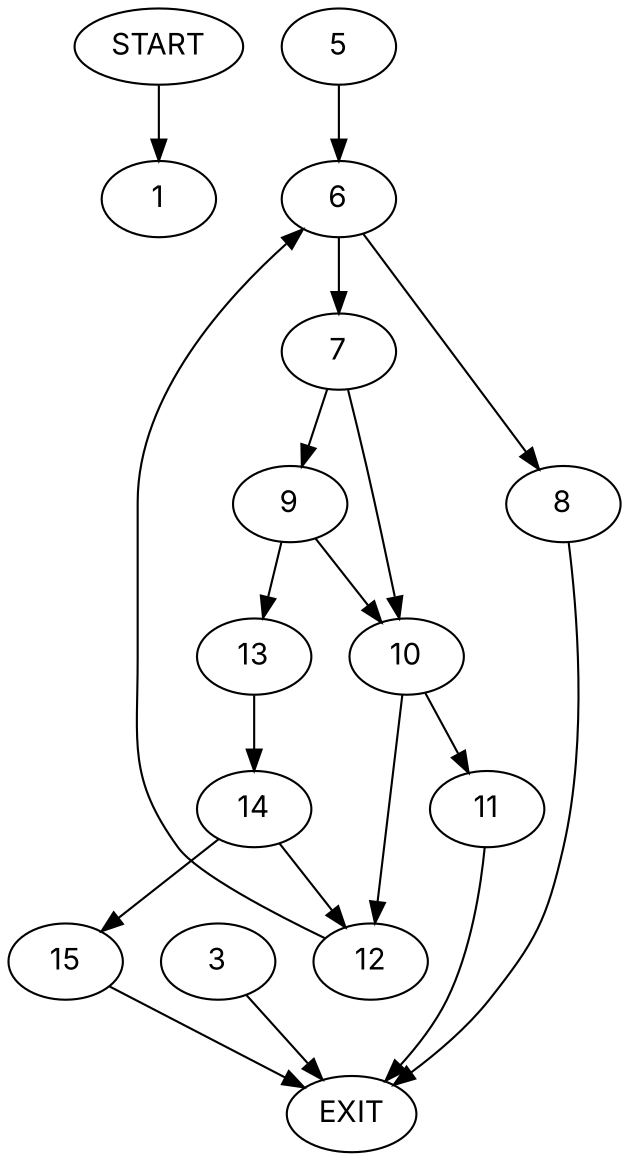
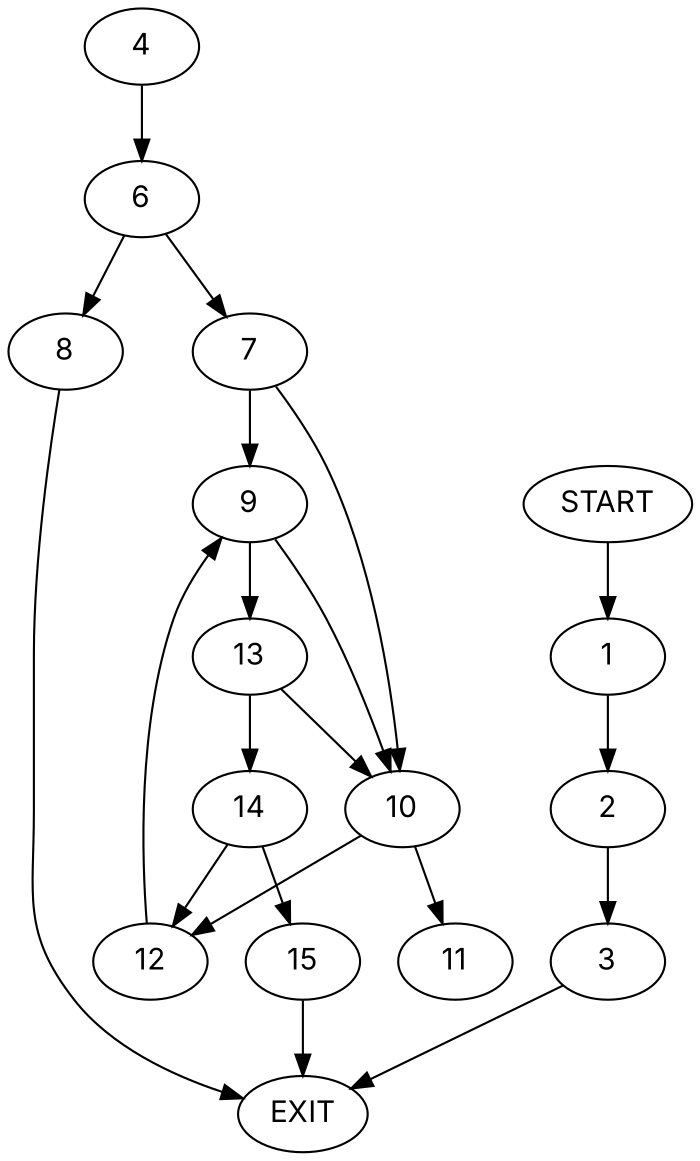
node "5": label "5" -> "4"
edge "12" -> "6": now "12" -> "9"
edge "13" -> "10": added
node "2": added
edge "11" -> "EXIT": removed
